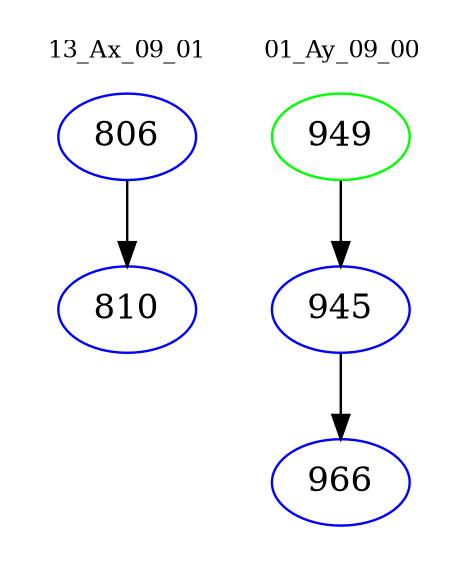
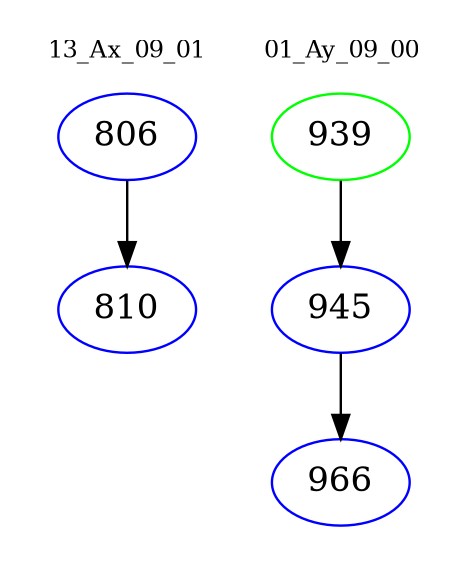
node "949": label "949" -> "939"
